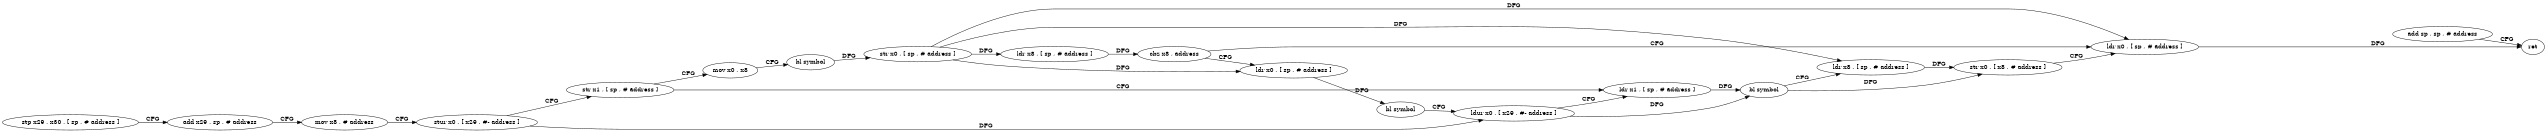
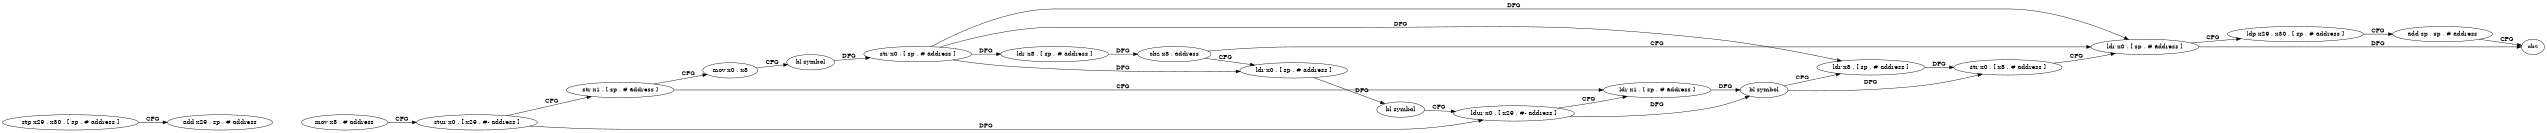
node "ldp x29 , x30 , [ sp , # address ]": added
node "ret": label "ret" -> "cbz"
edge "add x29 , sp , # address" -> "mov x8 , # address": removed, label "CFG"
